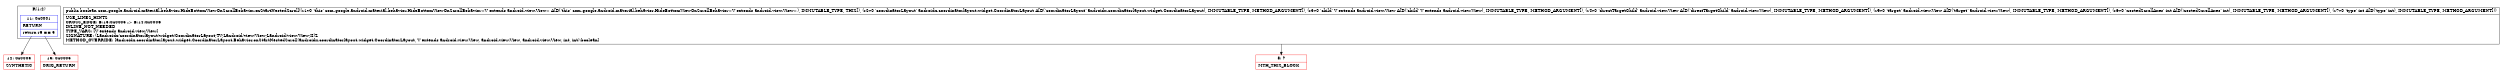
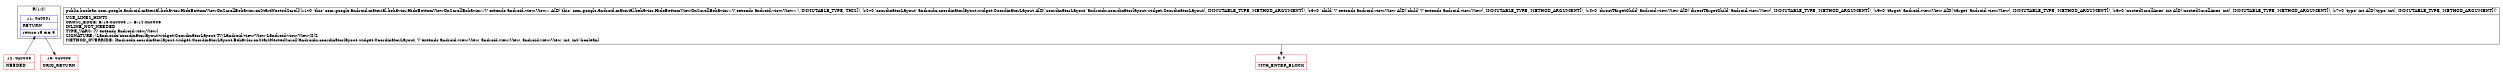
edge "11: 0x0001" -> "12: 0x0003": reversed
node "12: 0x0003": text "SYNTHETIC" -> "NEEDED"
node "8: ?": text "MTH_THIS_BLOCK" -> "MTH_ENTER_BLOCK"
